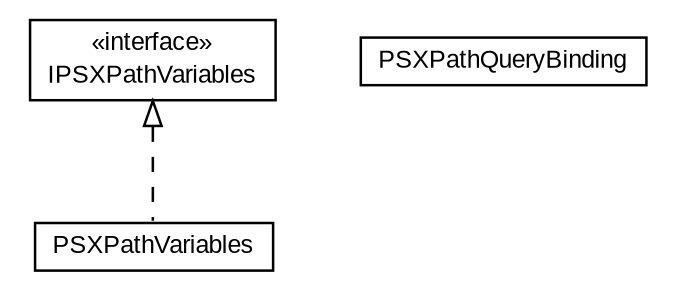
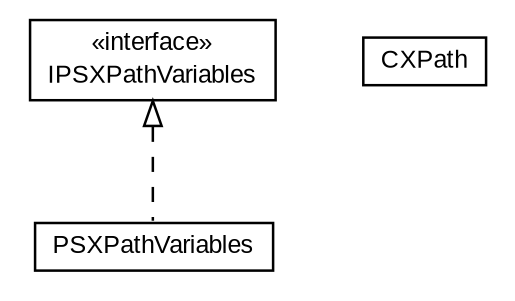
node "CXPath": added
node "PSXPathQueryBinding": removed
